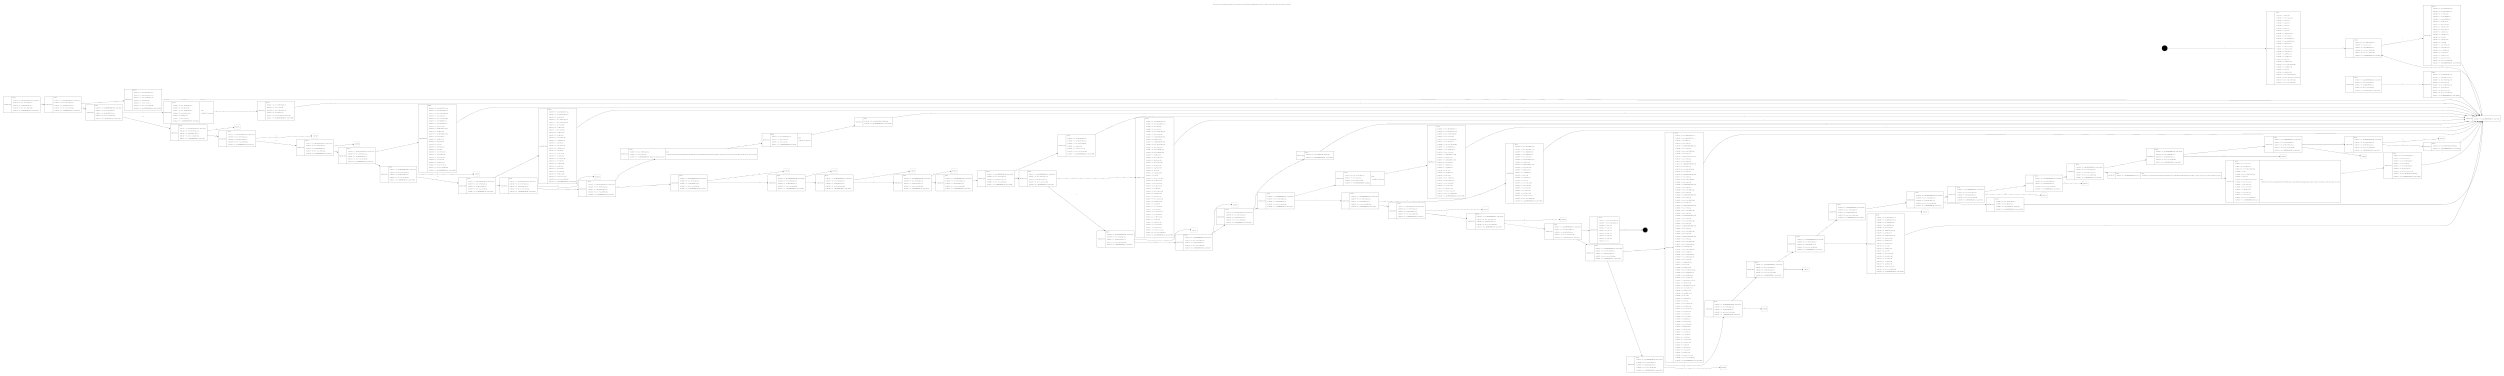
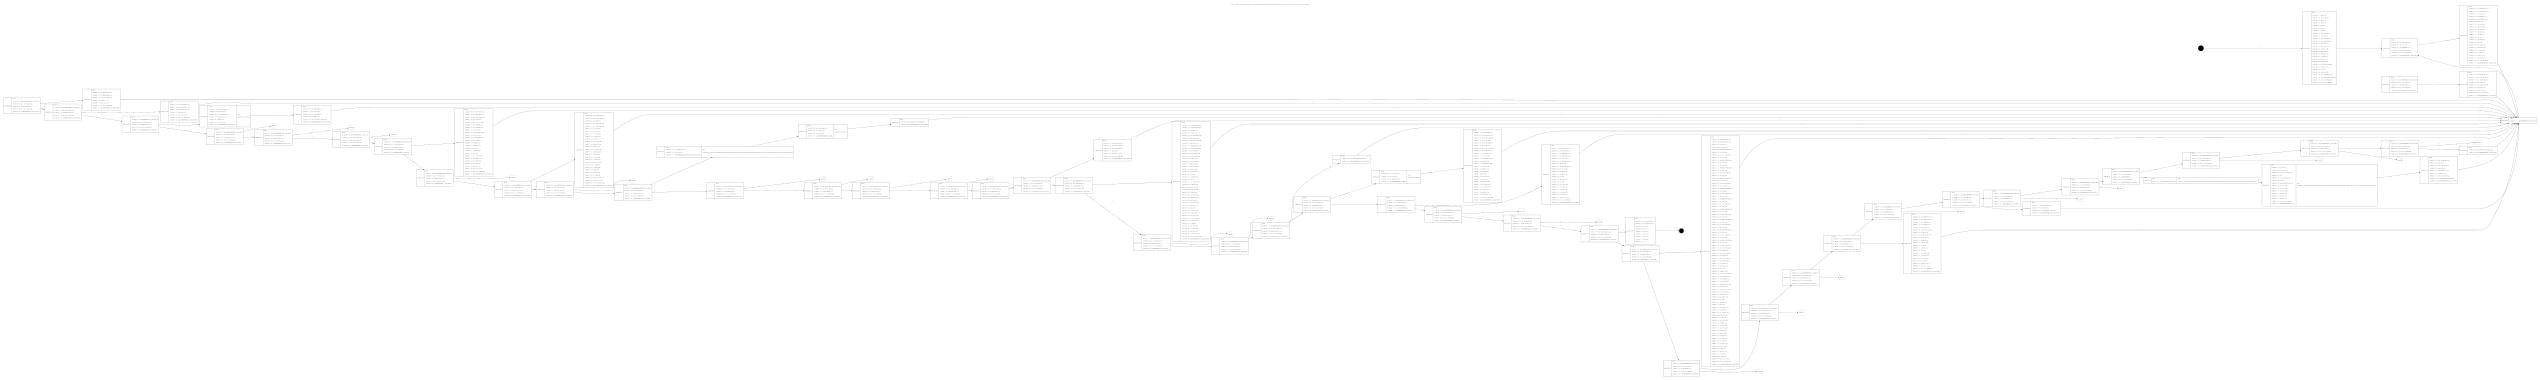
node "0x401a38 [30]": added
